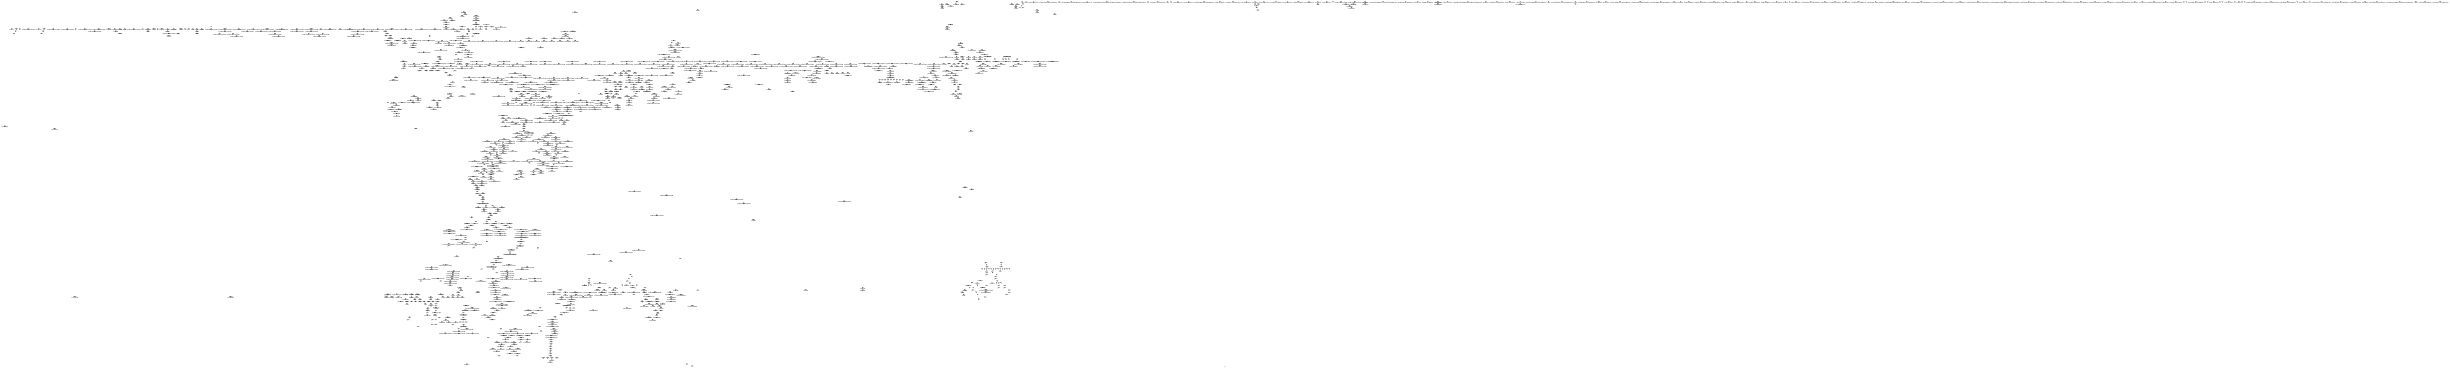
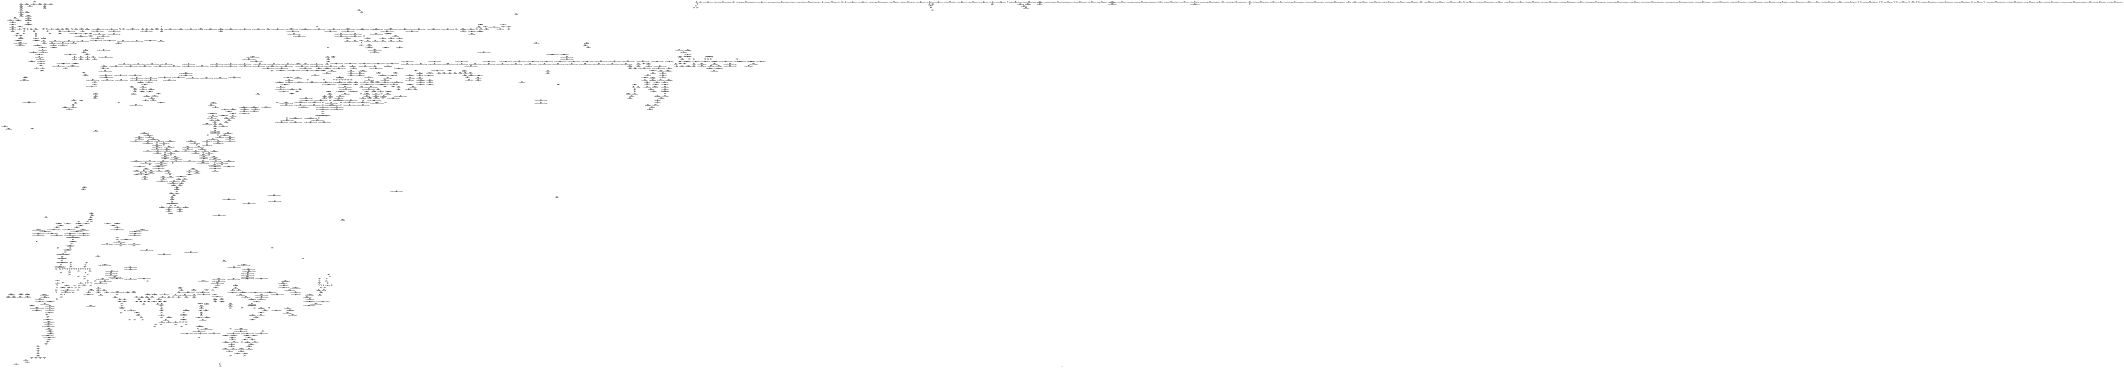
node "NodeID: 708": removed
